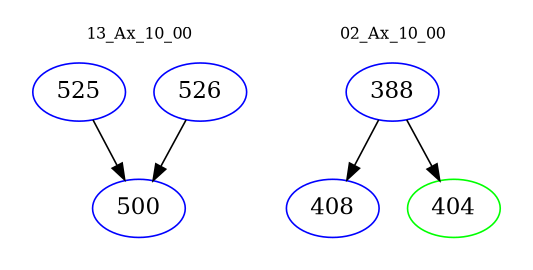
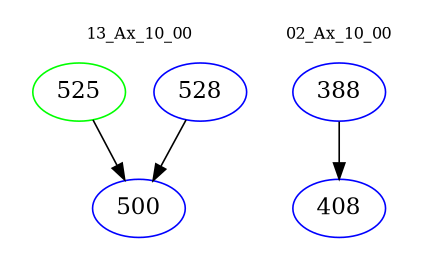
node "525": color blue -> green
node "526": label "526" -> "528"
node "404": removed
